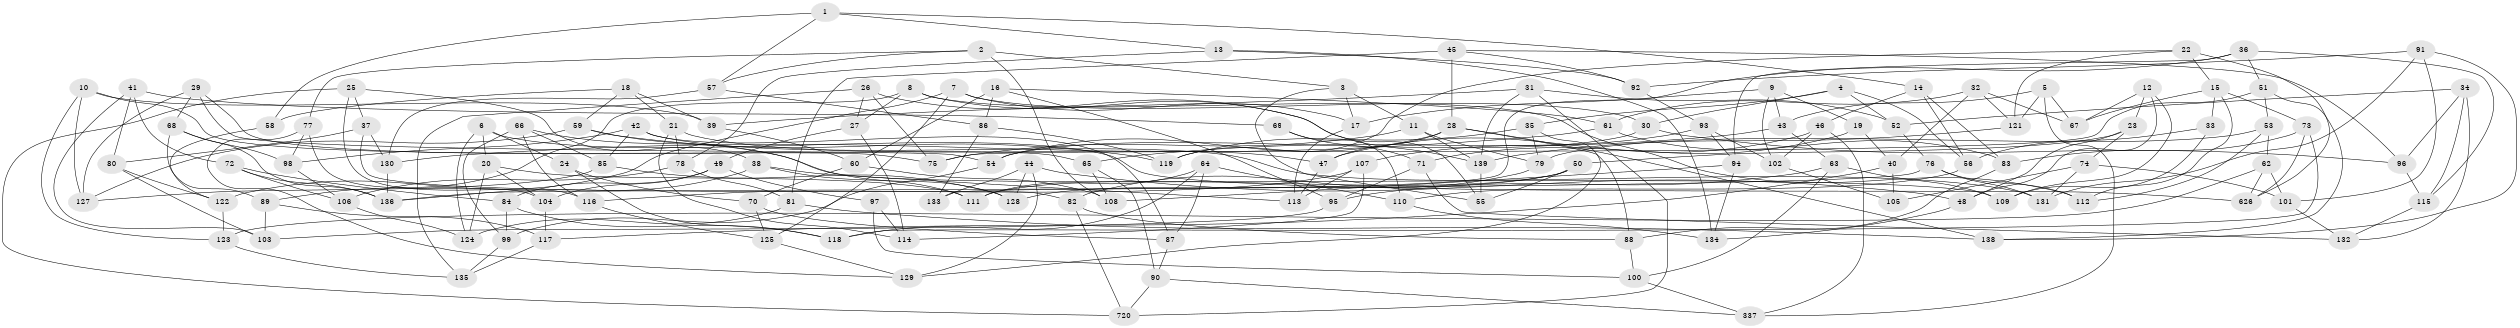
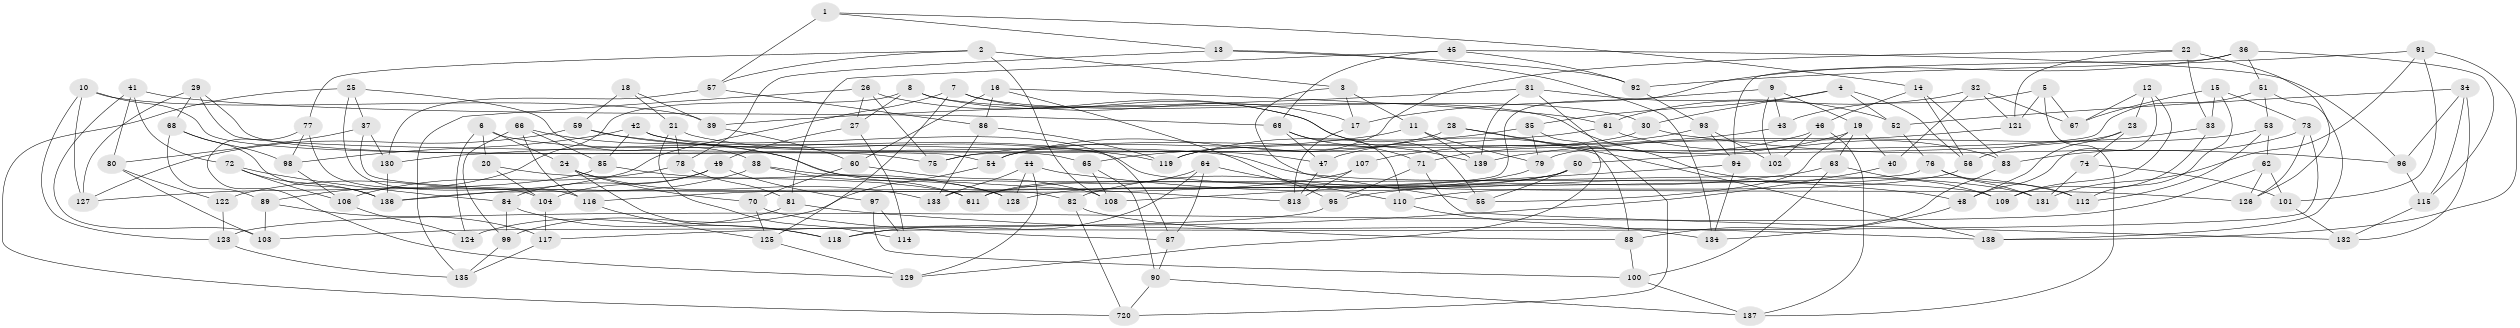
edge "22" -- "15": now "22" -- "33"
edge "45" -- "28": now "45" -- "69"
node "58": removed
edge "28" -- "47": now "69" -- "47"
edge "43" -- "63": now "19" -- "63"
edge "139" -- "55": now "19" -- "55"
edge "24" -- "133": added
node "111": label "111" -> "611"
node "113": label "113" -> "813"
node "105": removed
node "626": label "626" -> "126"
edge "20" -- "124": removed
edge "107" -- "114": removed
node "337": label "337" -> "137"
